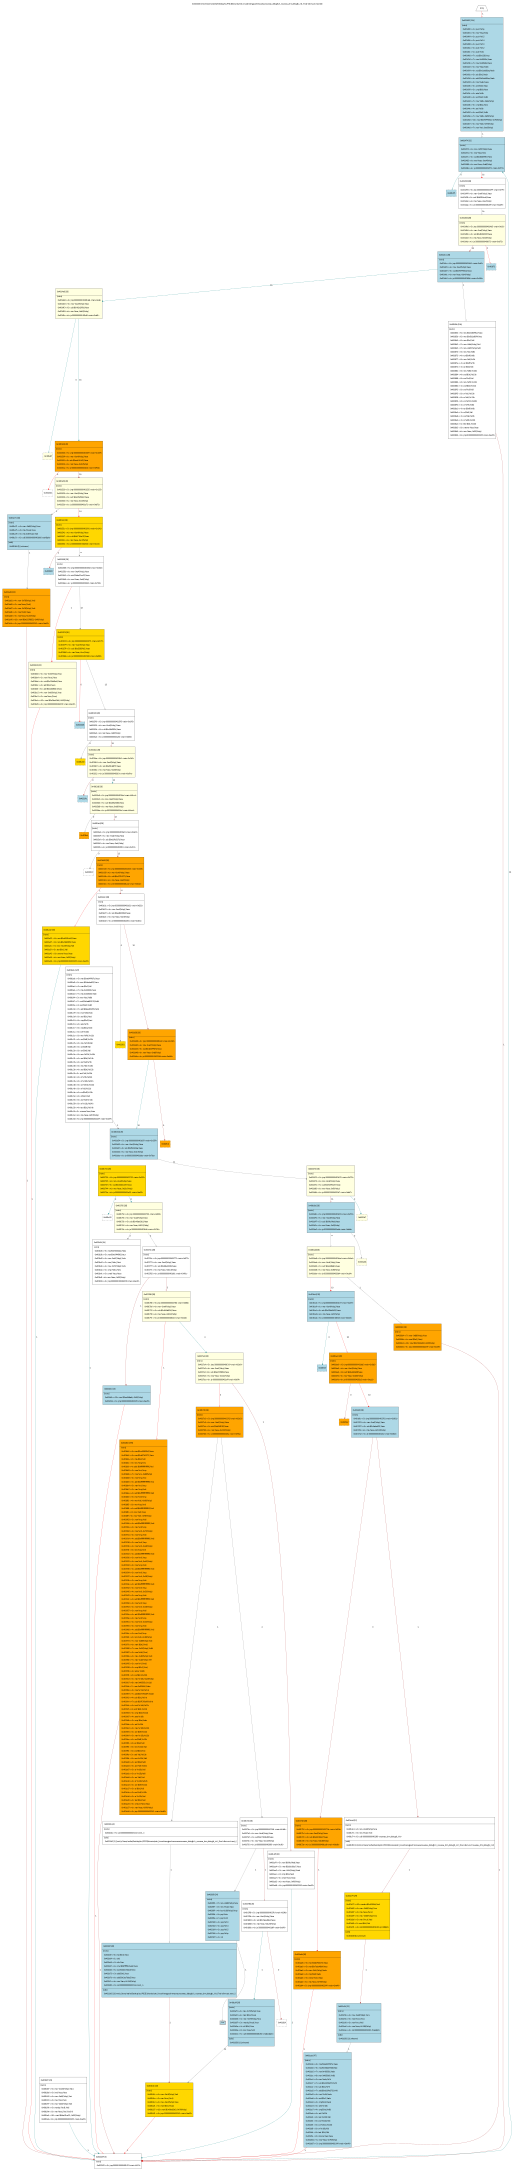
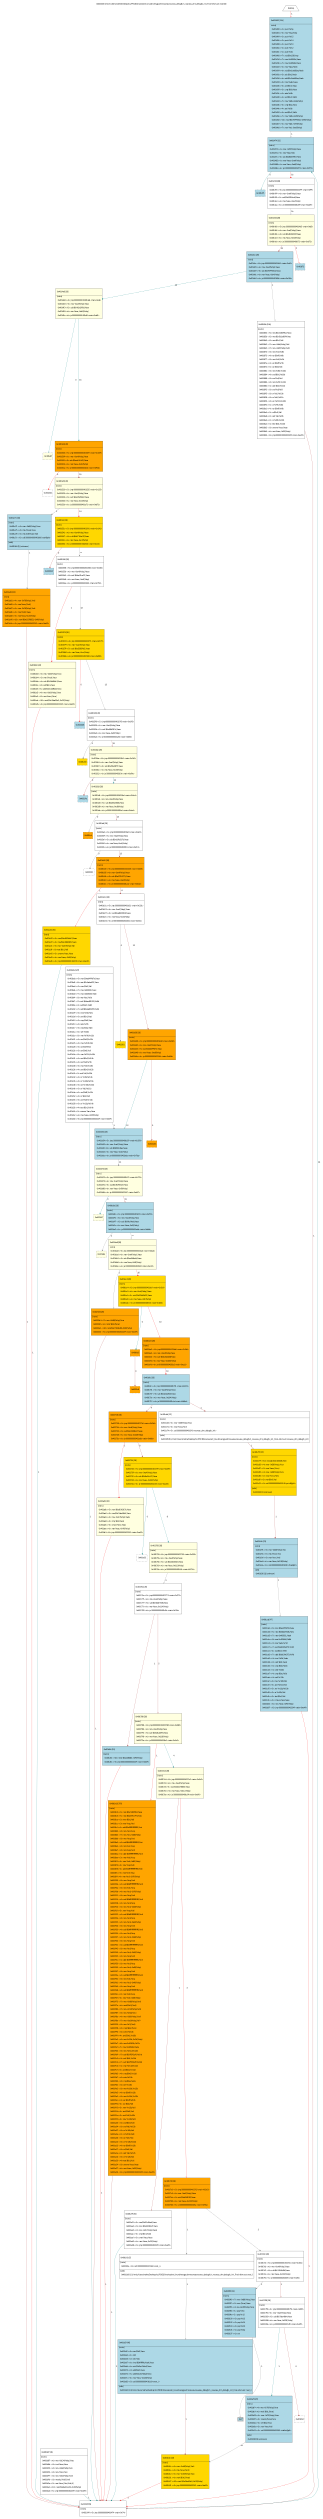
node "Entry": label "Entry" -> "Desktop"
node "0x401b36 [36]": removed
node "0x4016c4 [28]": fillcolor lightblue -> gold
node "0x401f63": fillcolor lightblue -> orange
edge "0x4016e0 [28]" -> "0x4020a2": now "0x401f63" -> "0x4020a2"
edge "0x401718 [28]" -> "0x401734 [28]": added, label "8"
node "0x401adb [30]": fillcolor orange -> lightyellow
